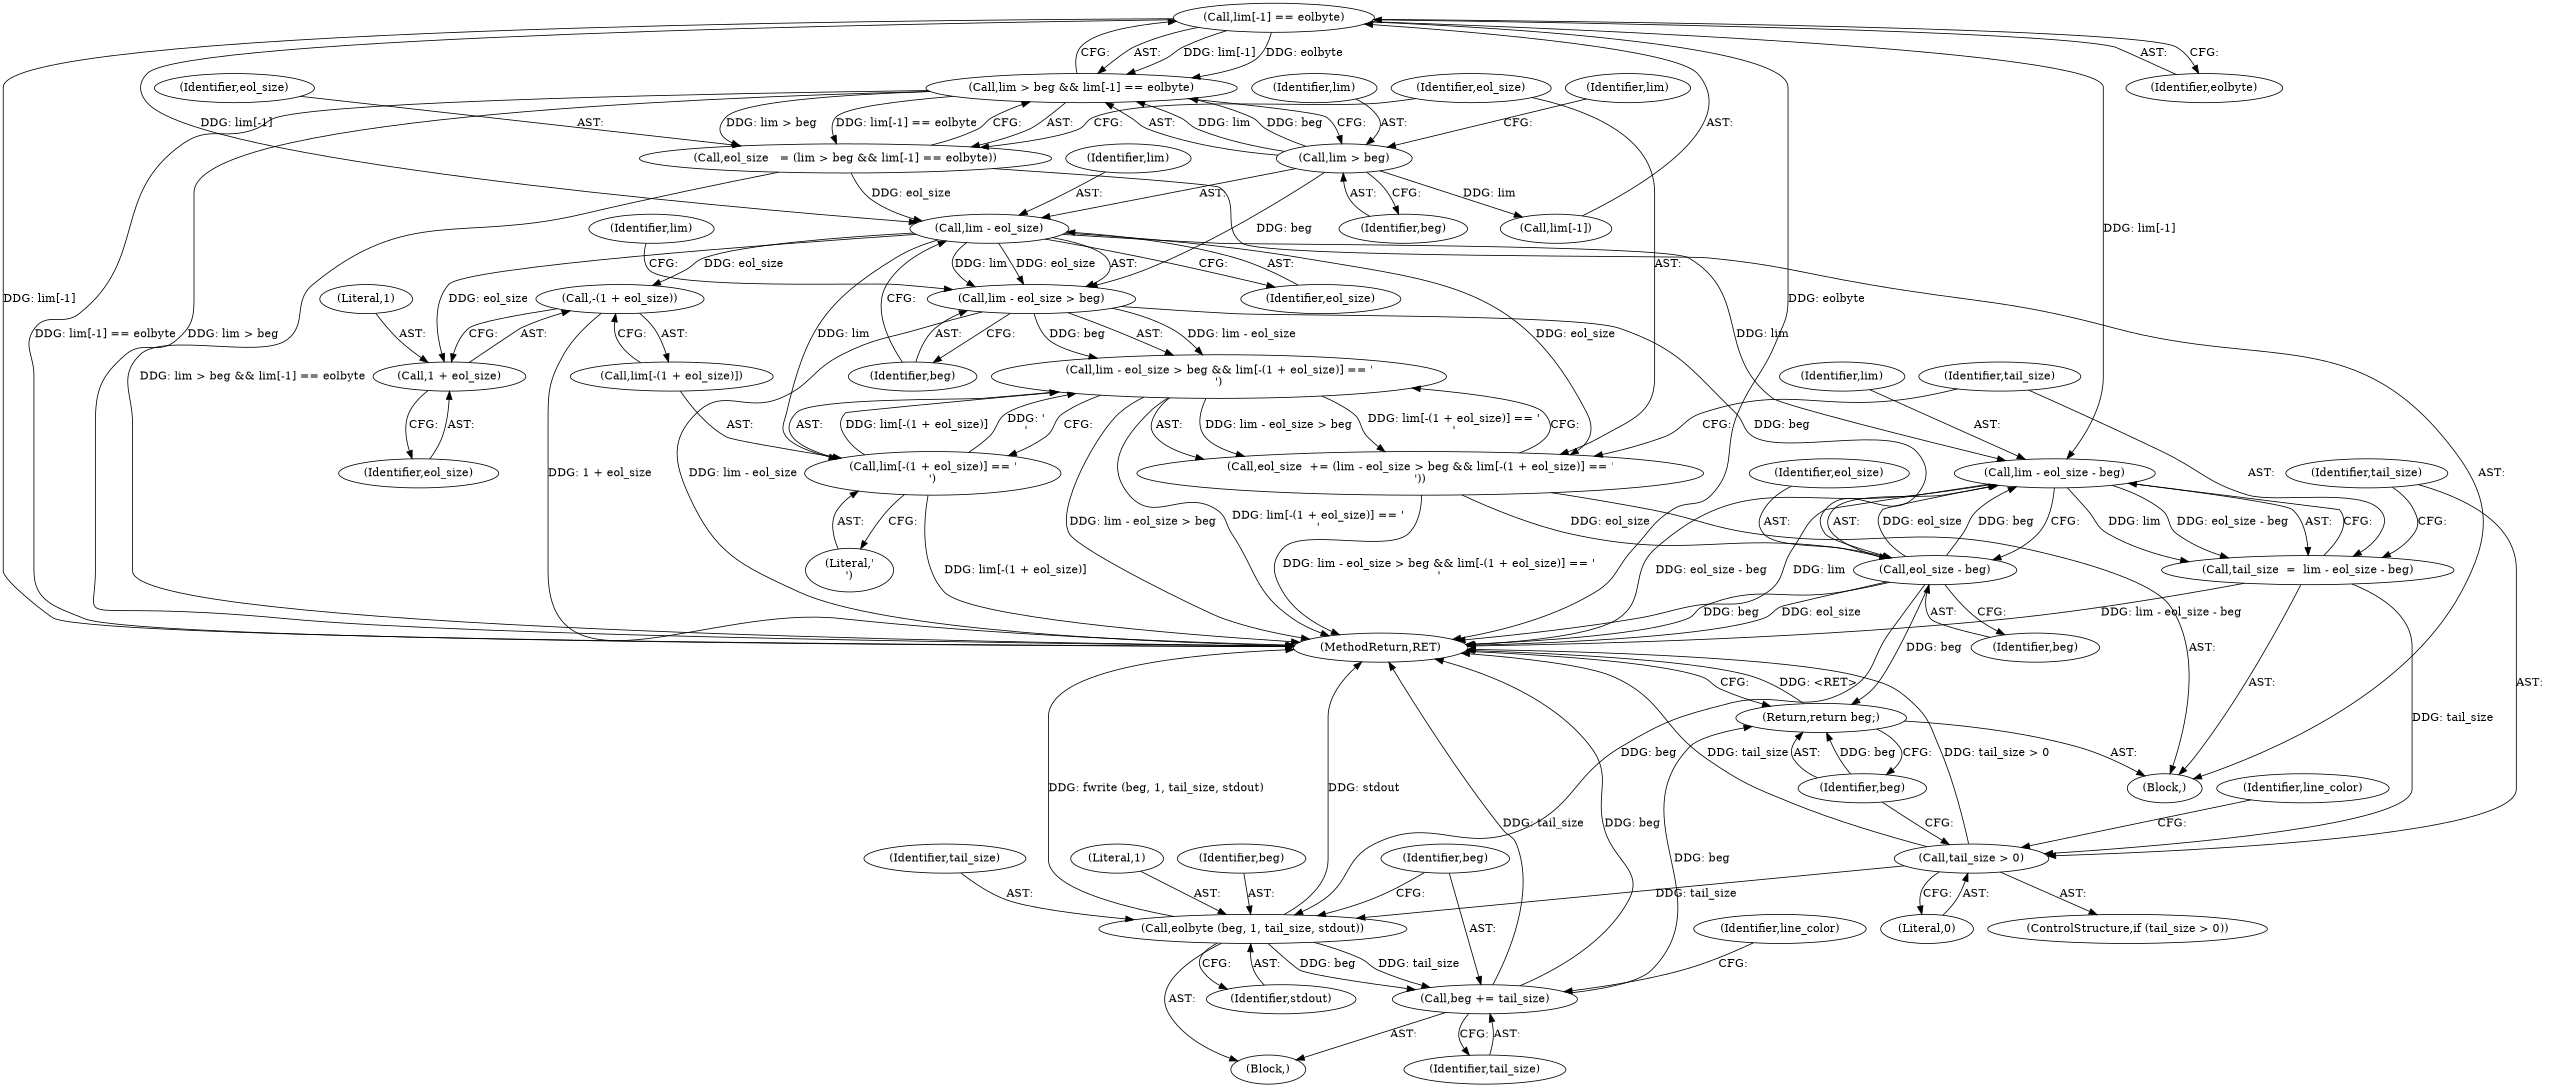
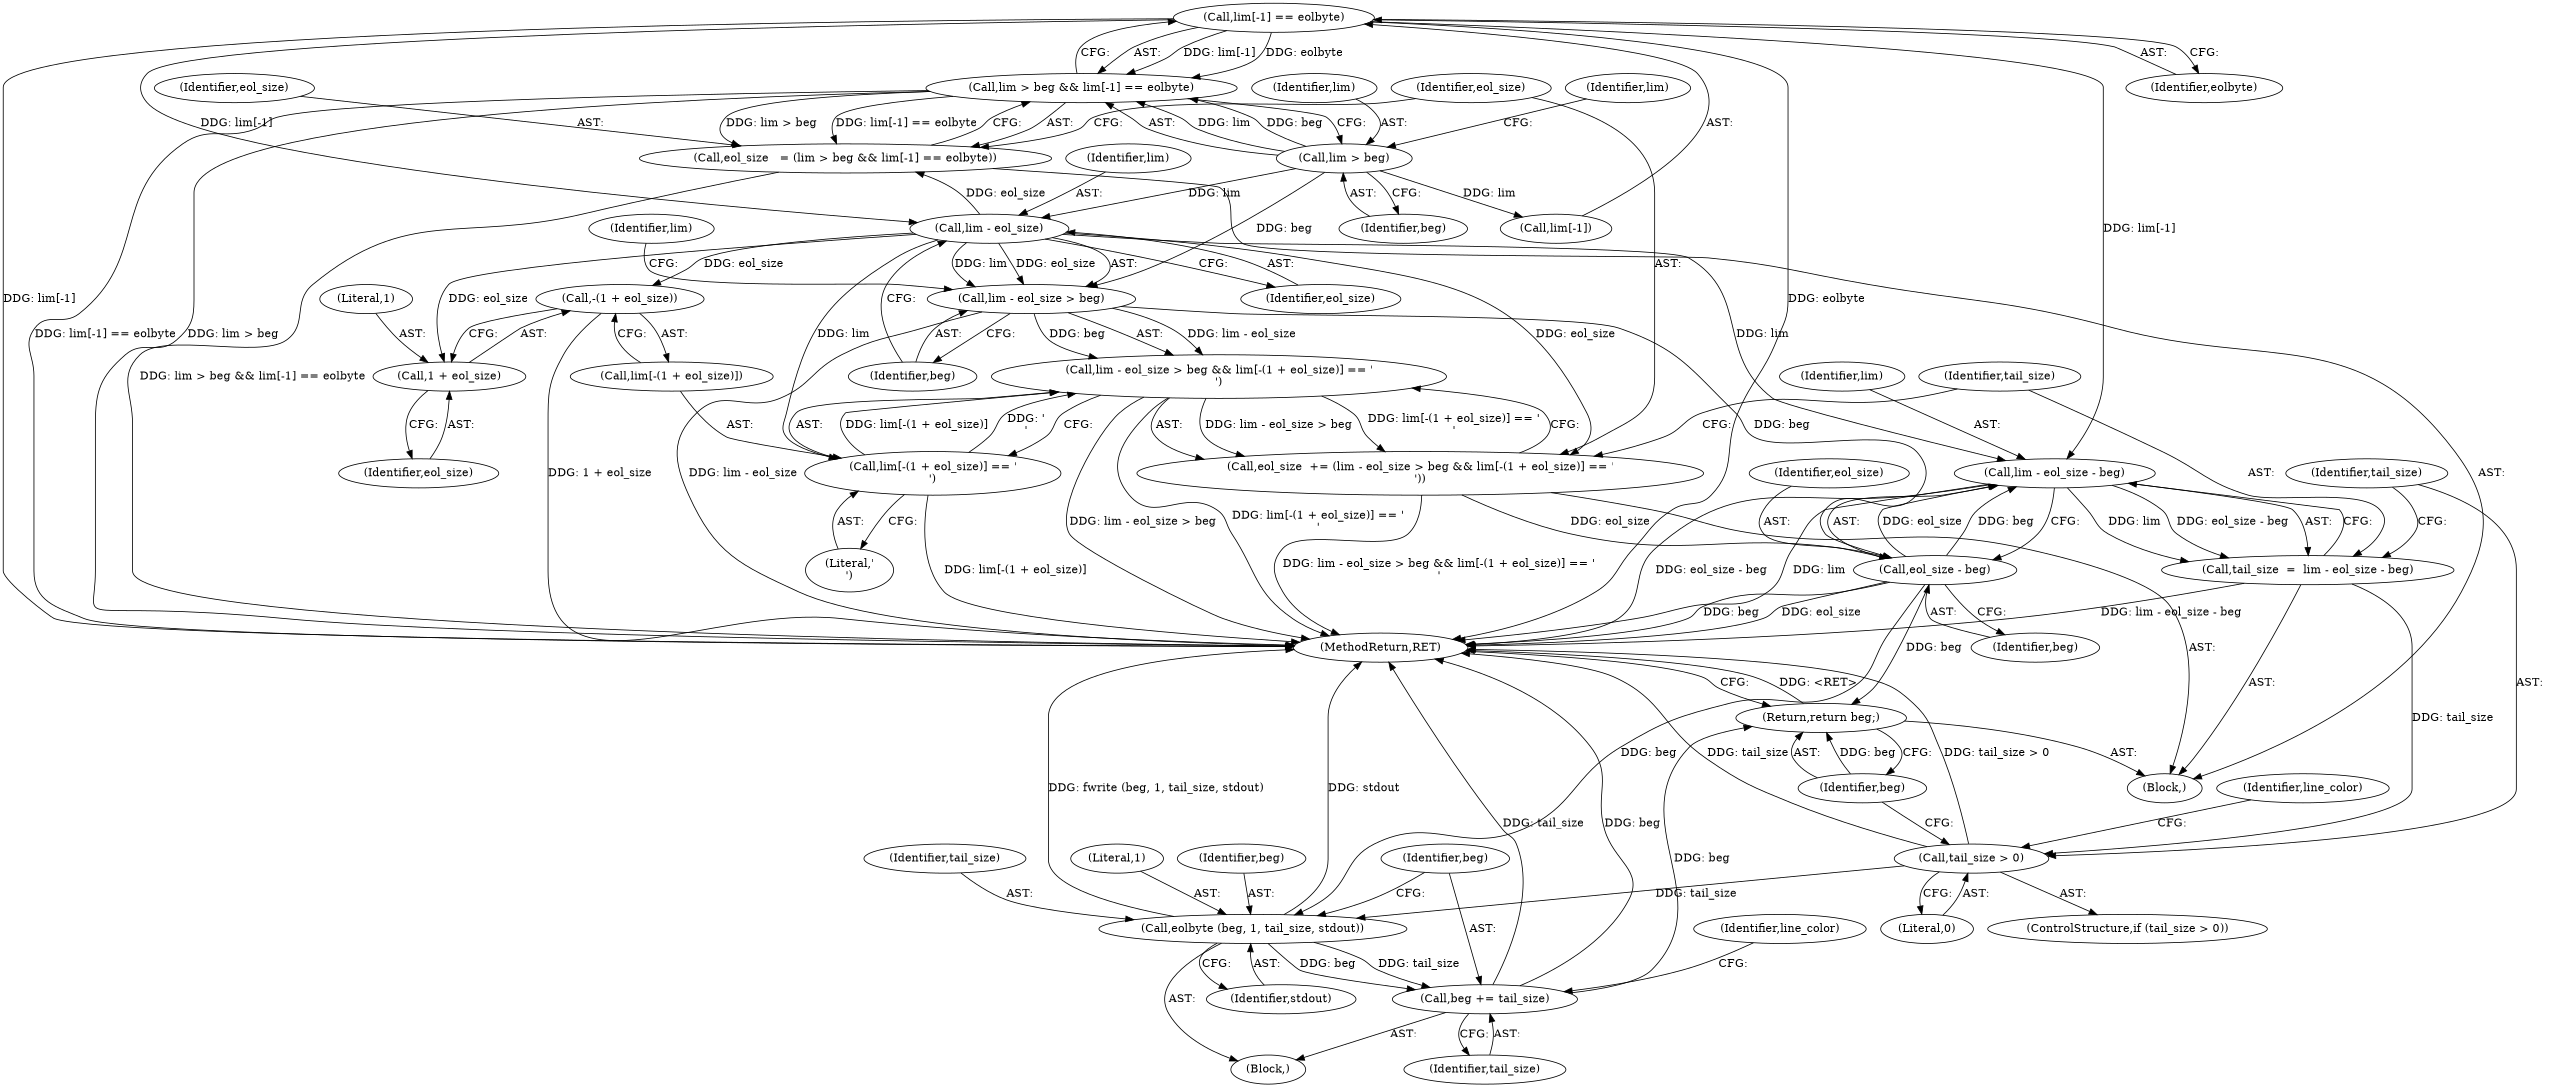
edge "(Call,lim > beg)" -> "(Call,lim - eol_size)": label "AST: " -> "DDG: lim"
edge "(Call,eol_size   = (lim > beg && lim[-1] == eolbyte))" -> "(Call,lim - eol_size)": reversed
